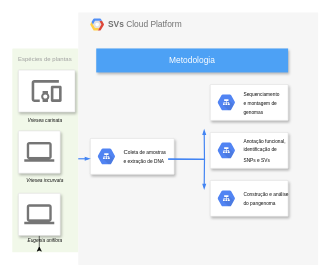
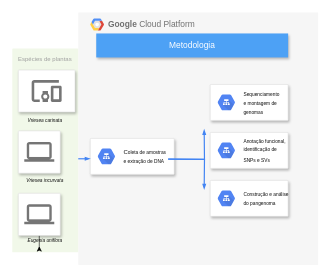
node "SVs Cloud Platform": label "SVs Cloud Platform" -> "Google Cloud Platform"
node "Metodologia": moved (192, 60) -> (192, 45)
